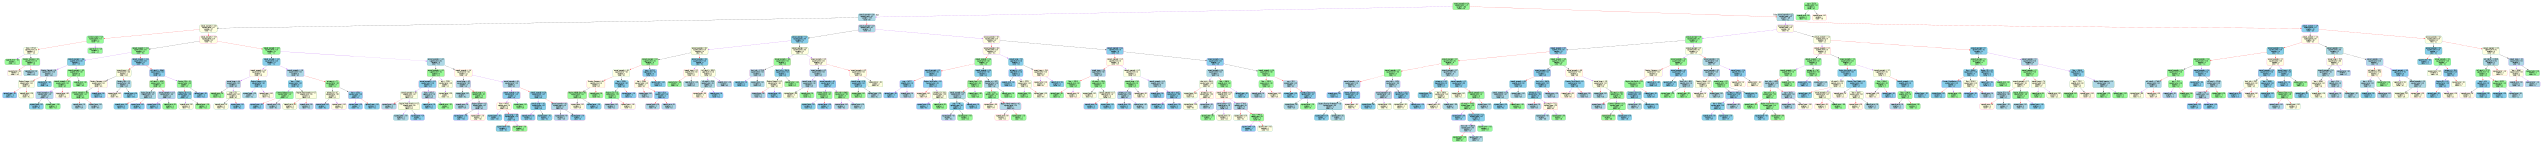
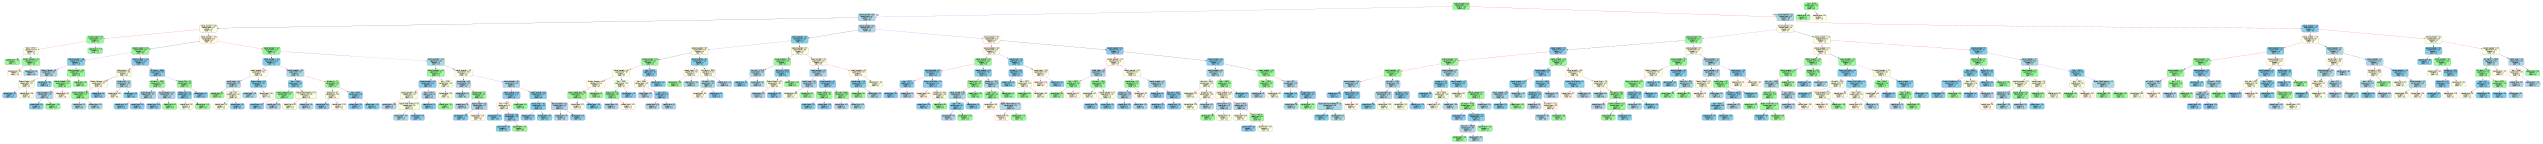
node "Year <= 1995.0 squared_error = 0.0 samples = 3 value = 0.1": fillcolor skyblue -> lightyellow
